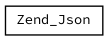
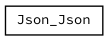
node "Zend_Json": label "Zend_Json" -> "Json_Json"
